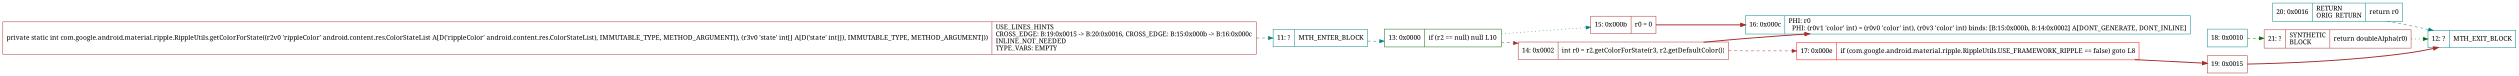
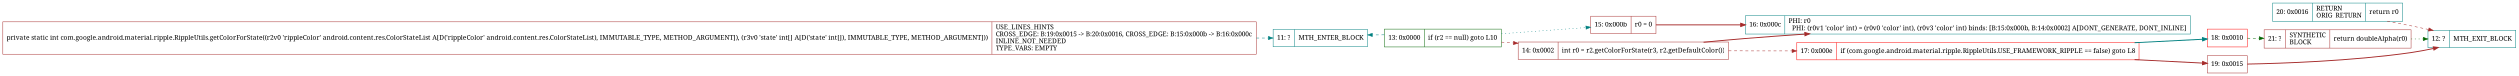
edge "20: 0x0016" -> "12: ?": color teal -> brown
node "13: 0x0000": text "if (r2 == null) null L10" -> "if (r2 == null) goto L10"
node "18: 0x0010": color teal -> red
edge "11: ?" -> "13: 0x0000": reversed
edge "17: 0x000e" -> "18: 0x0010": added
